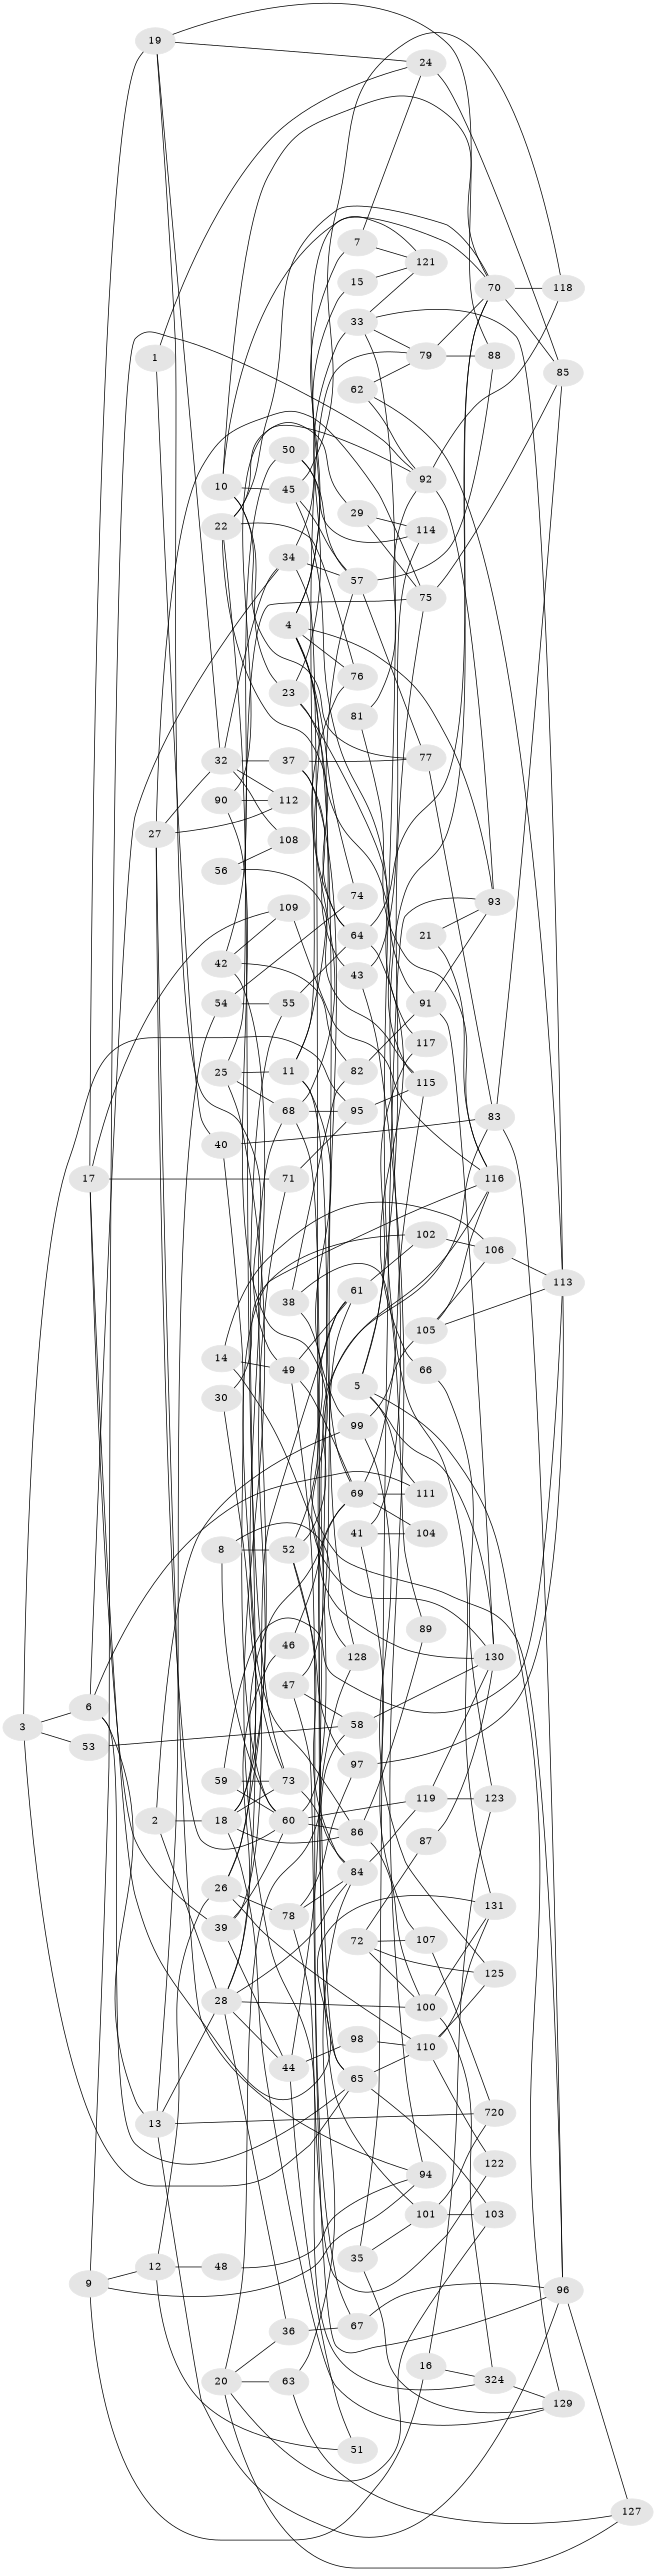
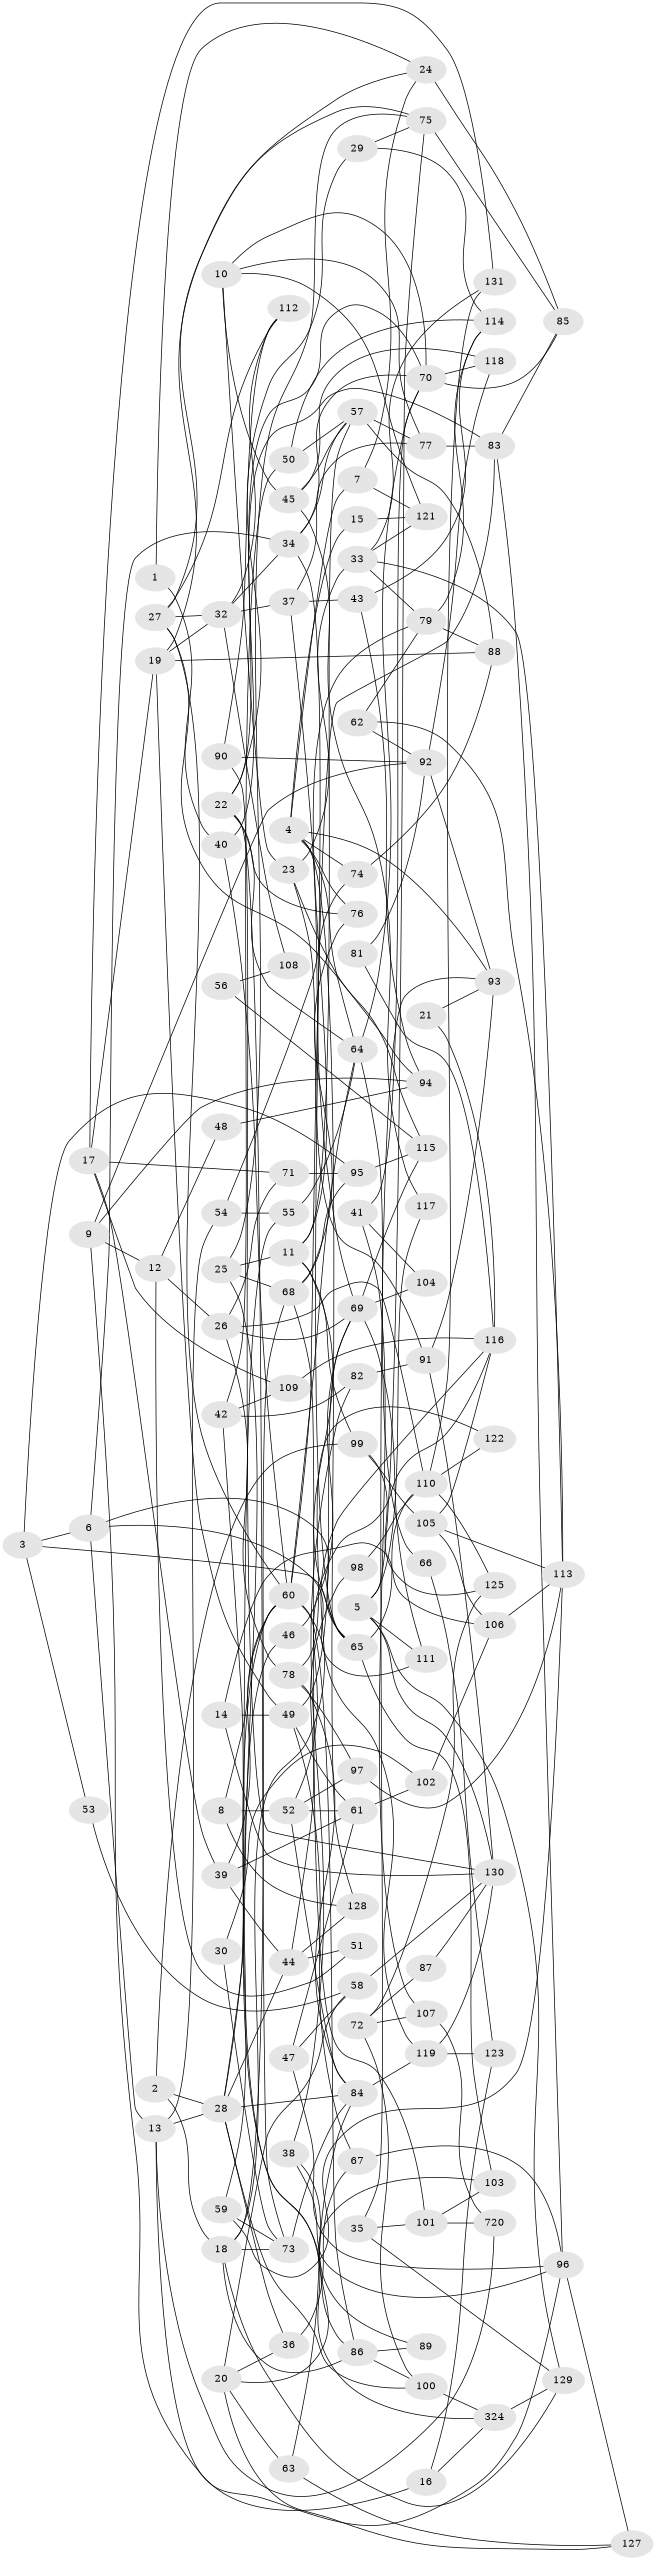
edge "70" -- "79": now "114" -- "79"
edge "88" -- "74": added
edge "64" -- "60": added
edge "131" -- "100": removed
